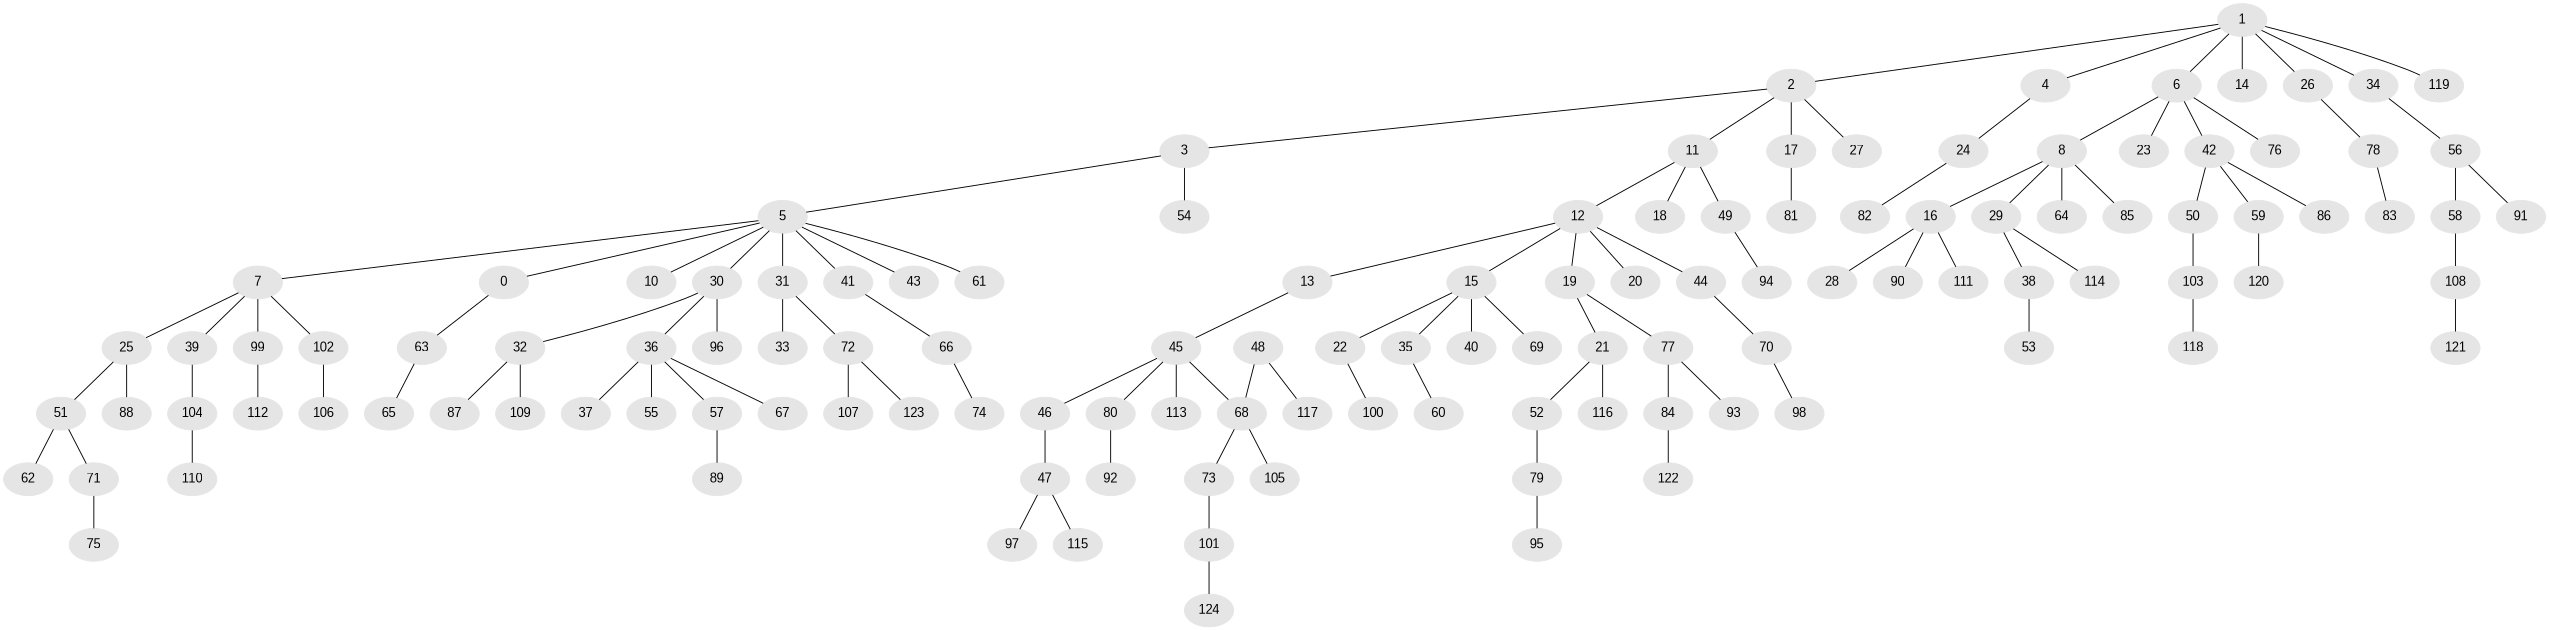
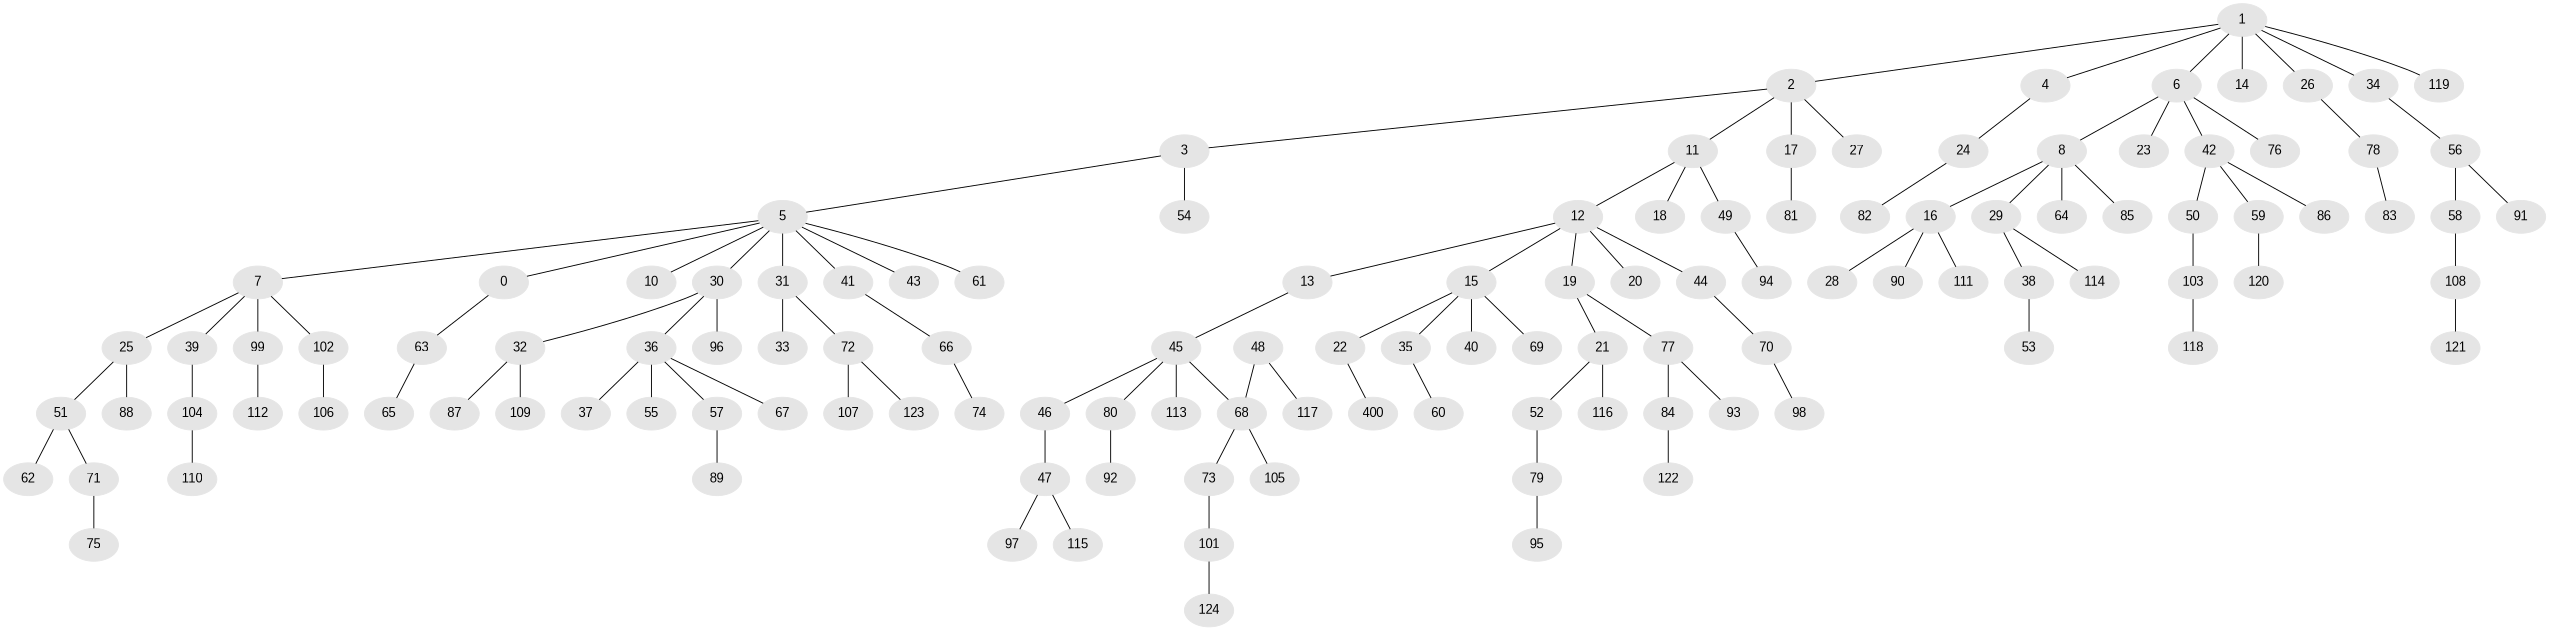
node "100": label "100" -> "400"
